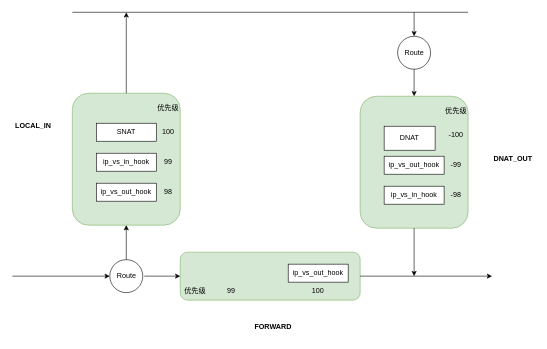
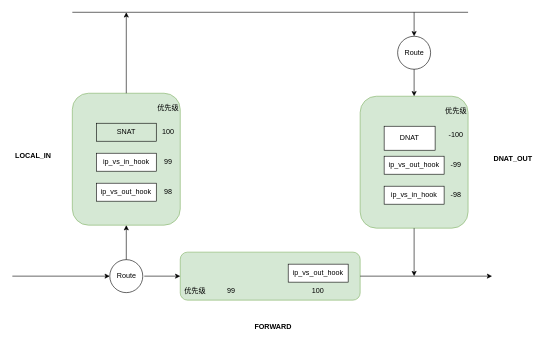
node "LOCAL_IN": moved (33, 126) -> (33, 156)
node "SNAT": fillcolor #ffffff -> #d5e8d4
